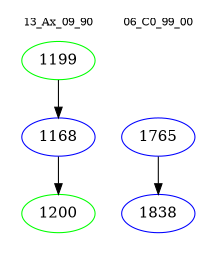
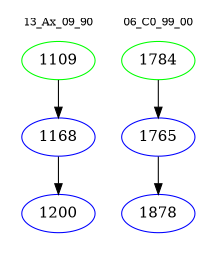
node "1199": label "1199" -> "1109"
node "1784": added
node "1200": color green -> blue
node "1838": label "1838" -> "1878"
